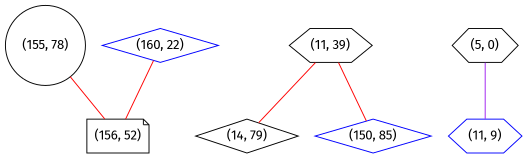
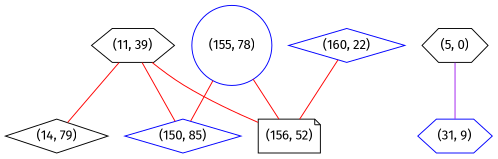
node "(155, 78)": color black -> blue
edge "(11, 39)" -- "(156, 52)": added
edge "(155, 78)" -- "(150, 85)": added
node "(11, 9)": label "(11, 9)" -> "(31, 9)"
